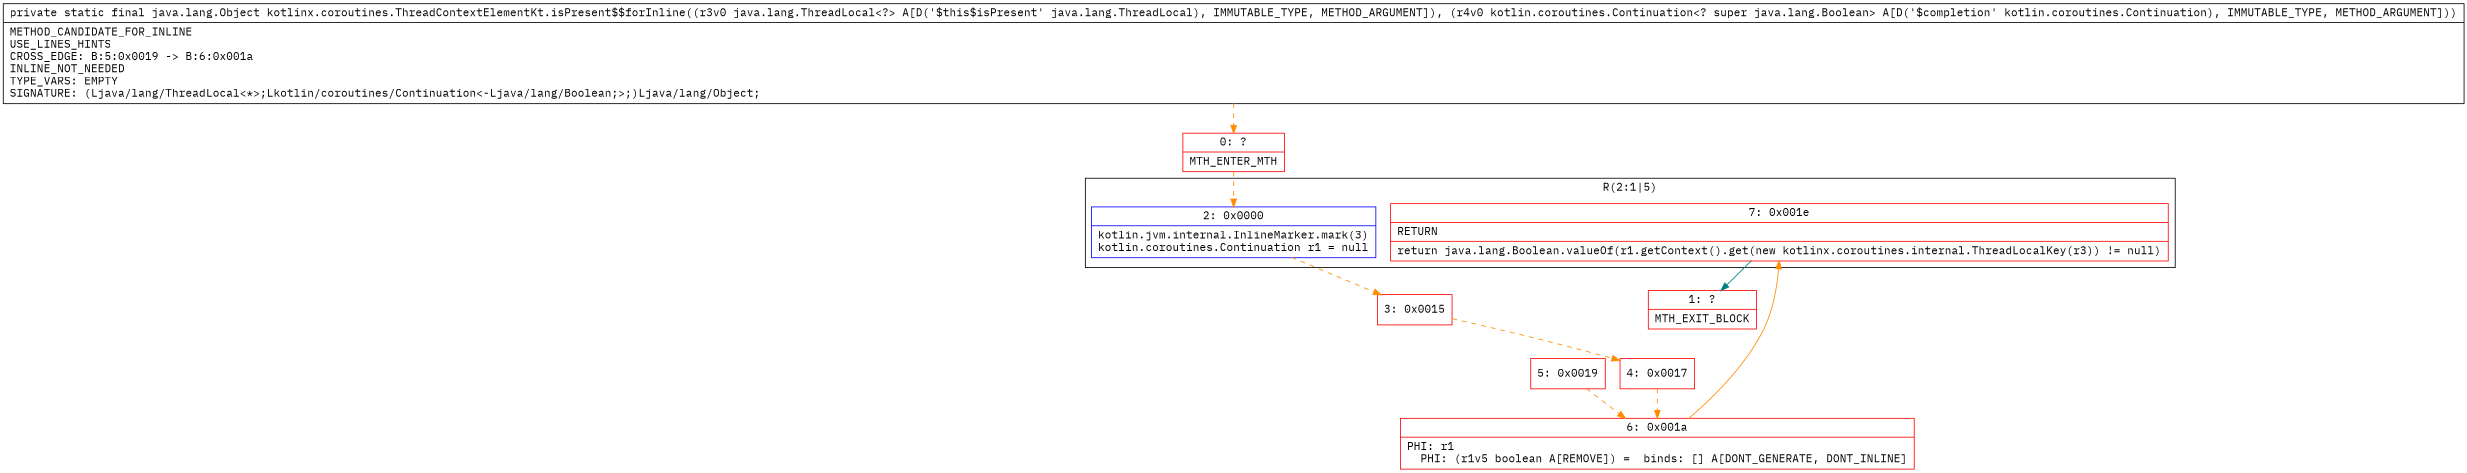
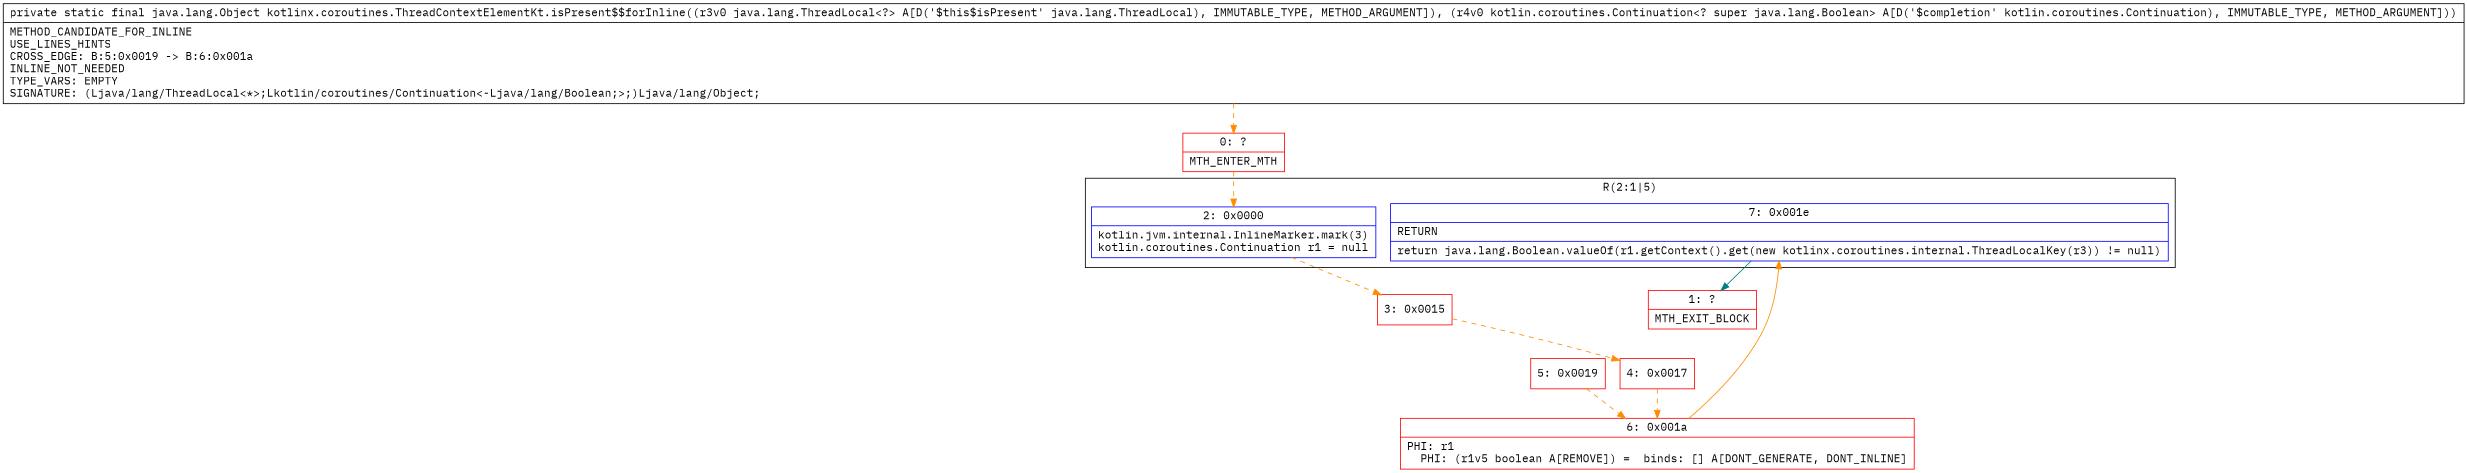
node "7: 0x001e": color red -> blue
